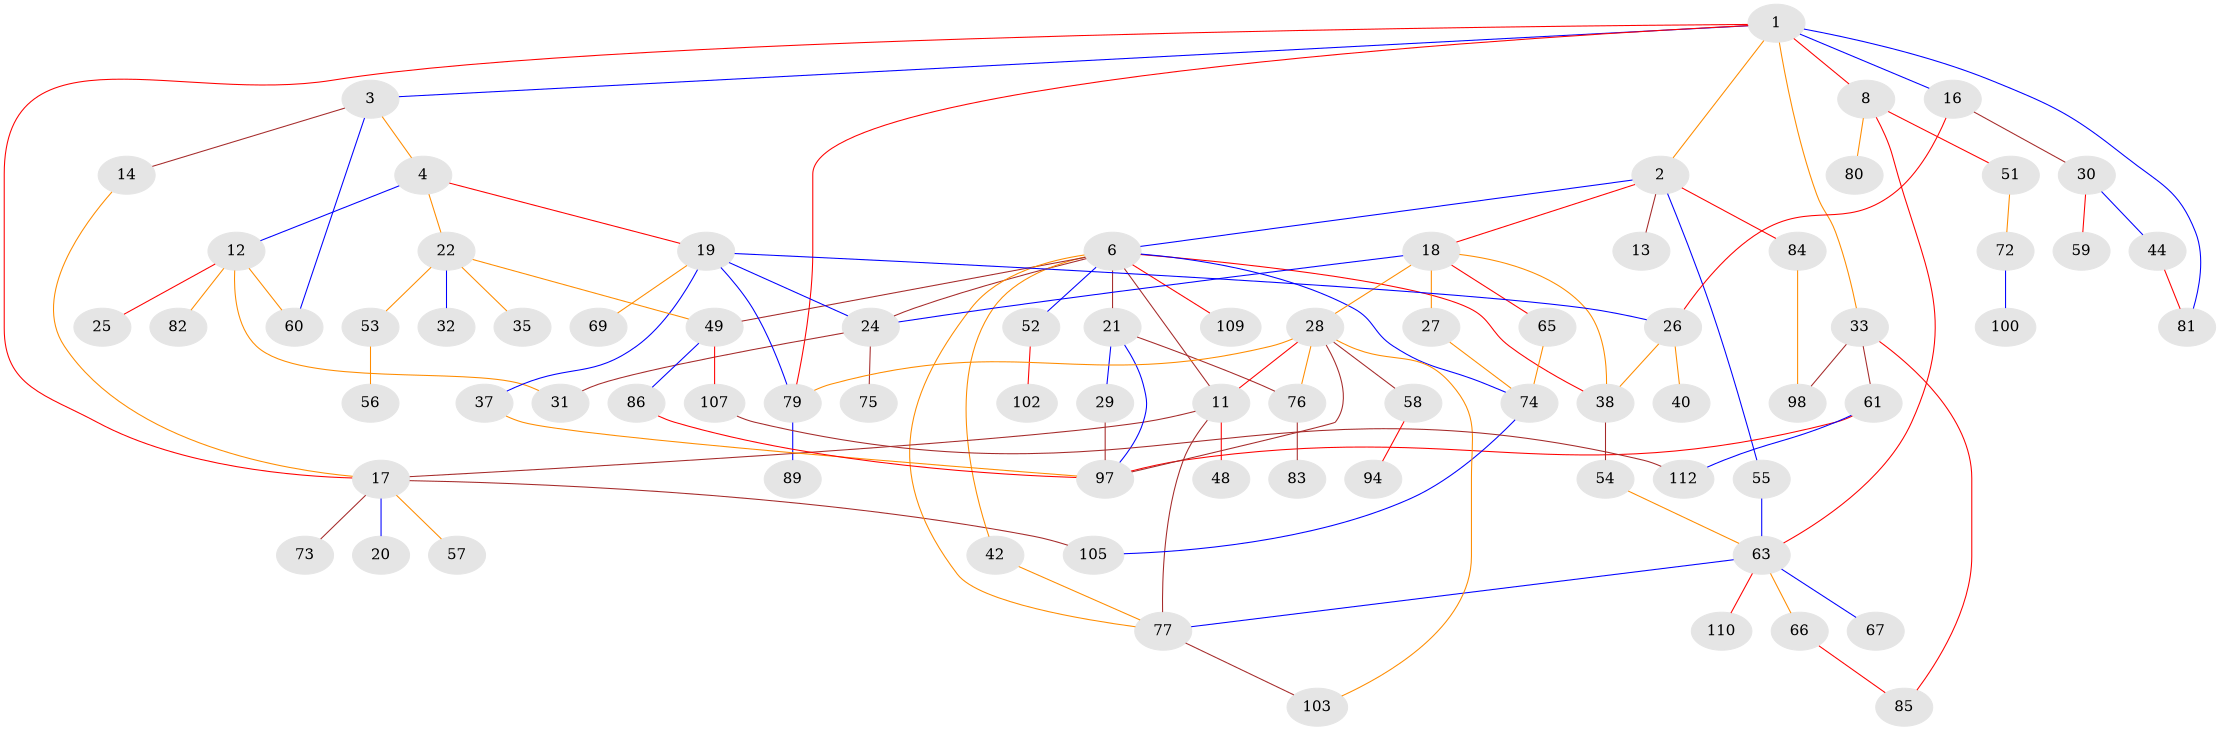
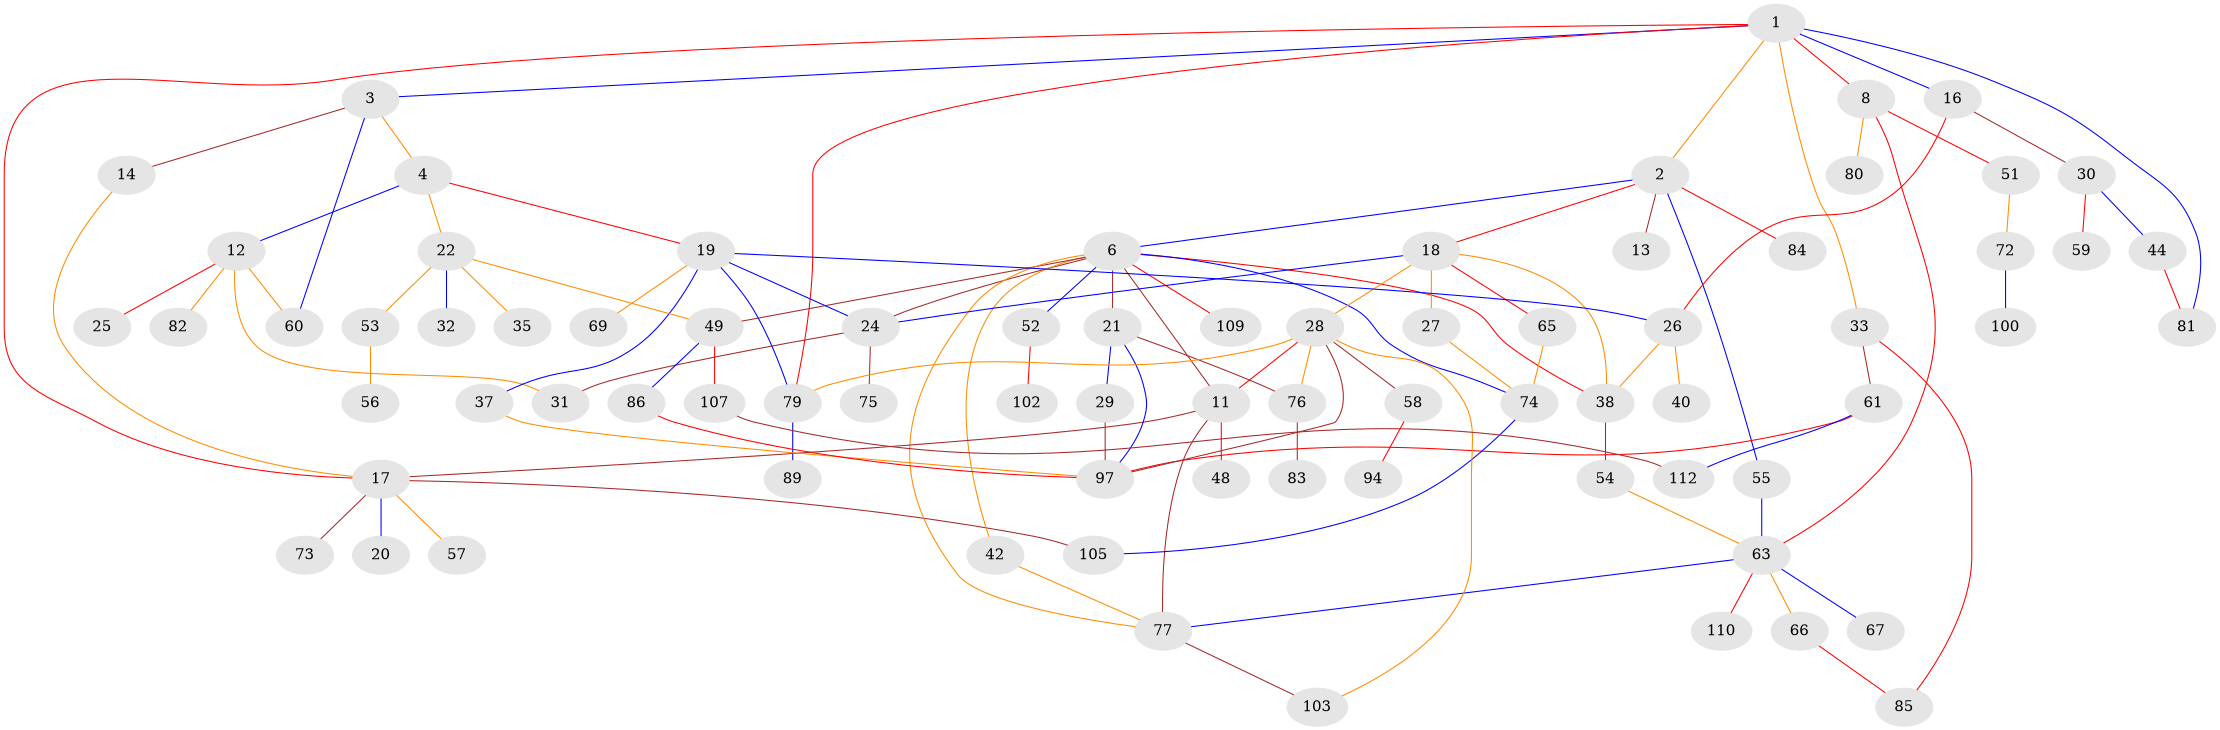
node "98": removed
